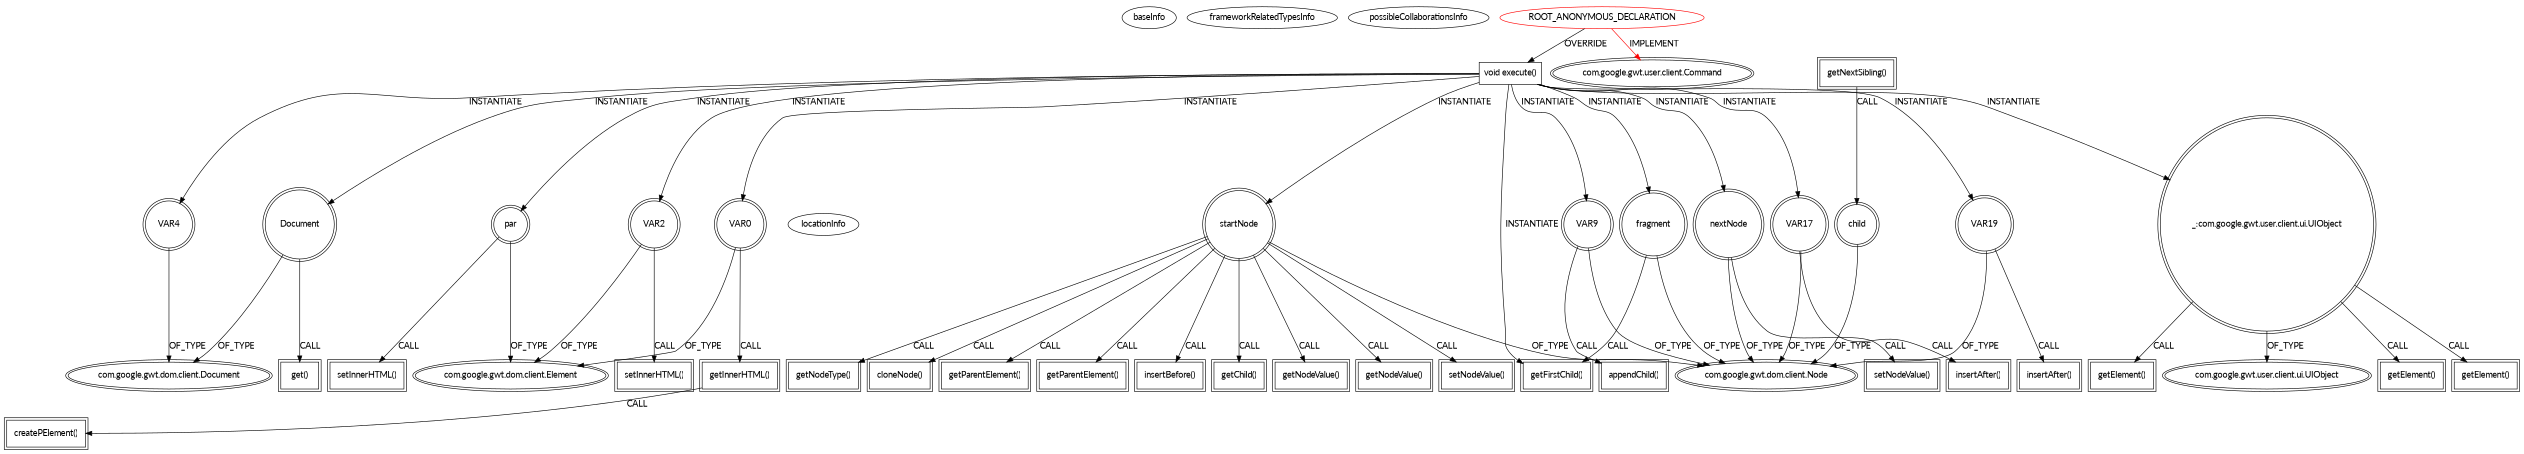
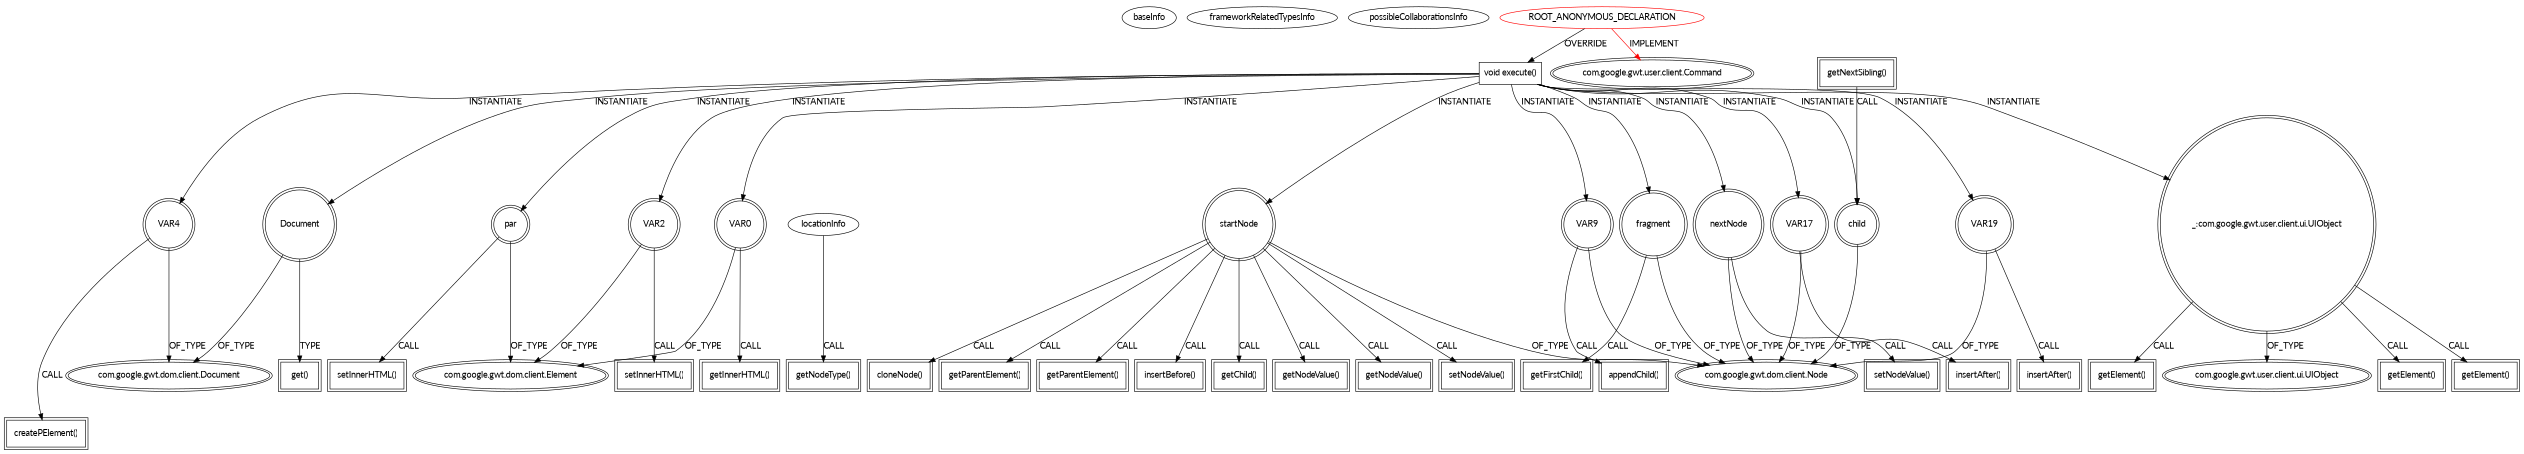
edge "void execute()" -> "getFirstChild()": now "void execute()" -> "child"
edge "startNode" -> "getNodeType()": now "locationInfo" -> "getNodeType()"
edge "Document" -> "get()": label "CALL" -> "TYPE"
edge "getInnerHTML()" -> "createPElement()": now "VAR4" -> "createPElement()"
